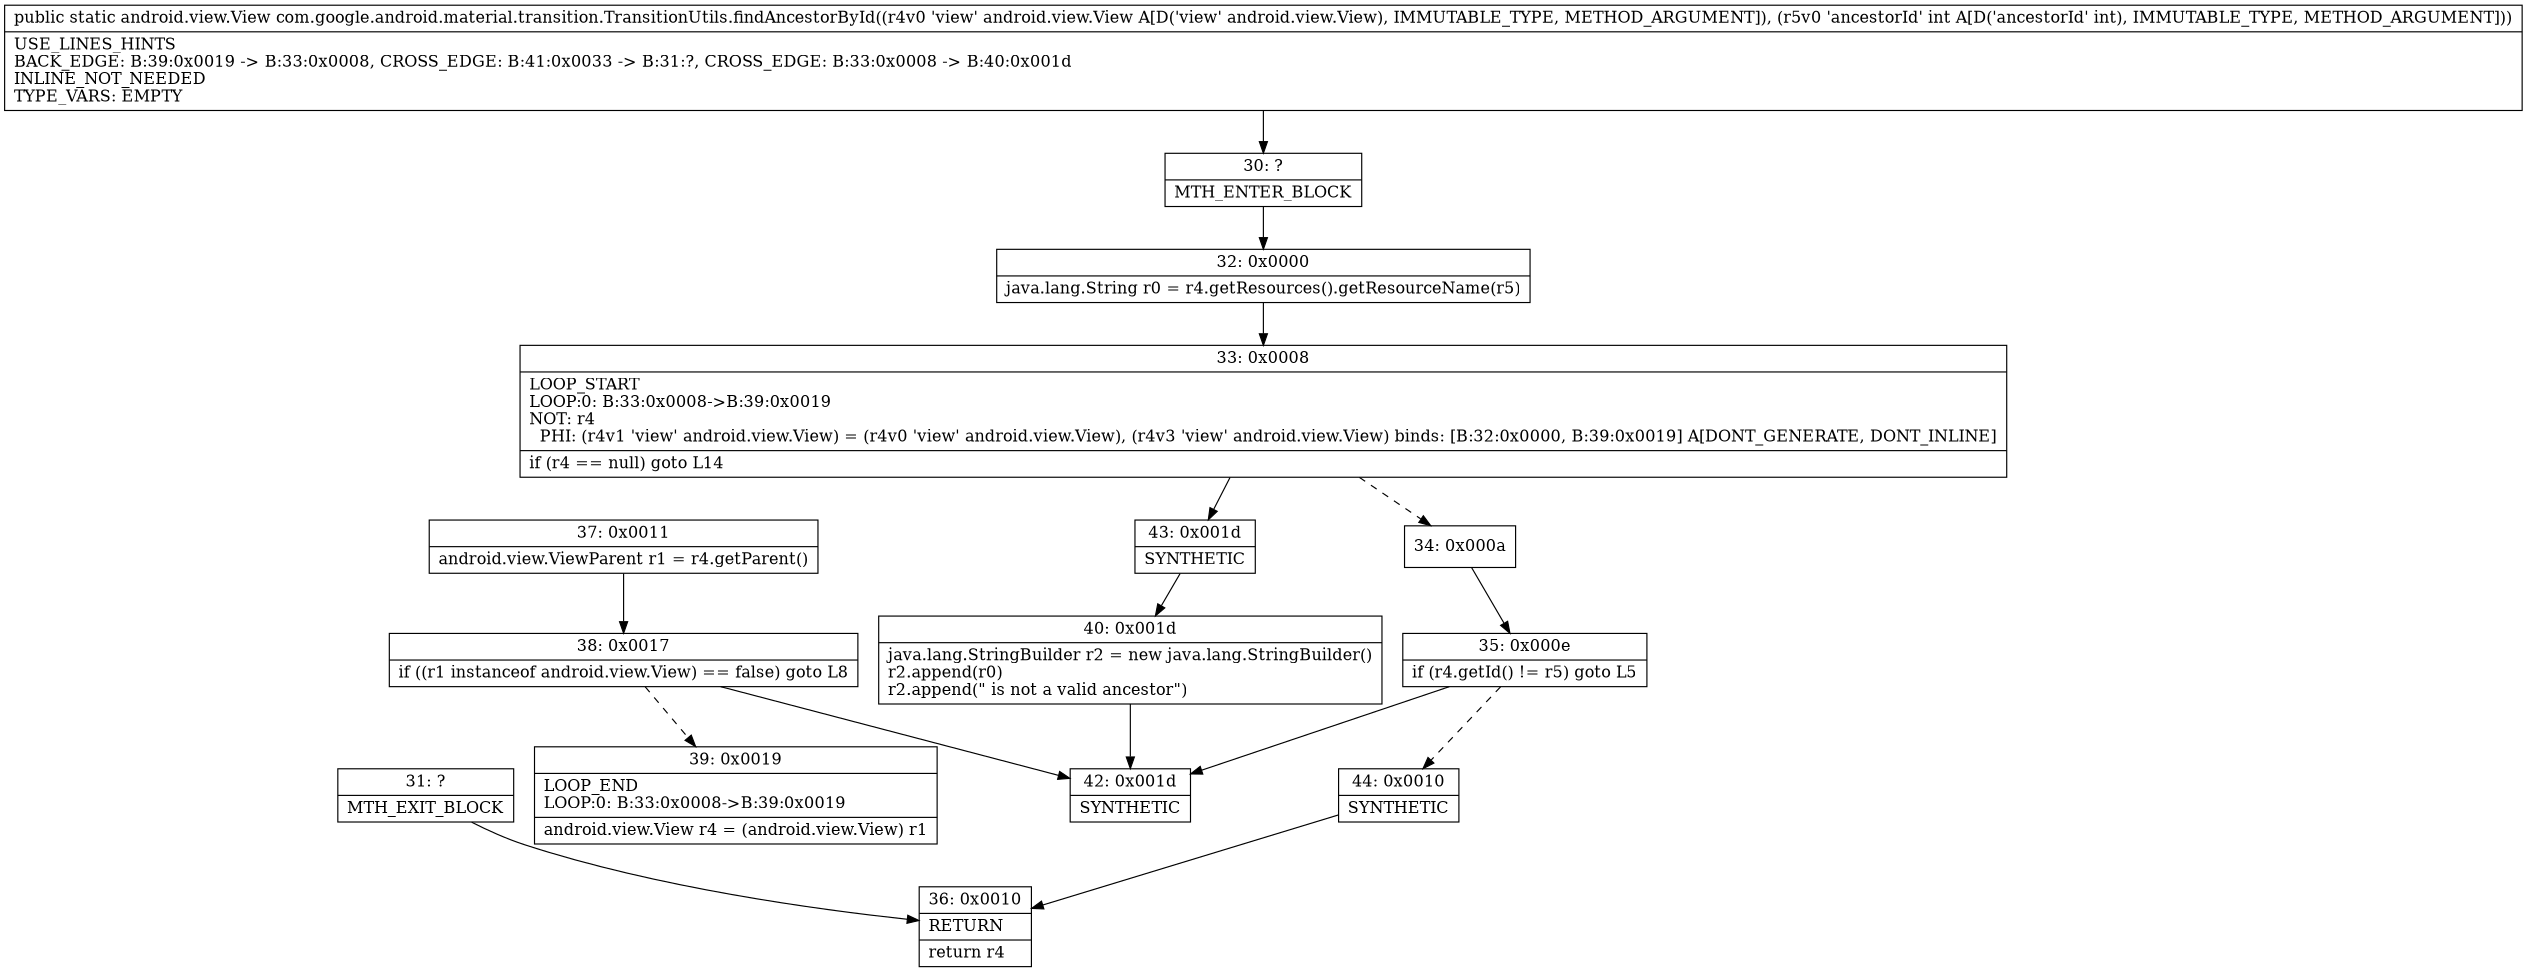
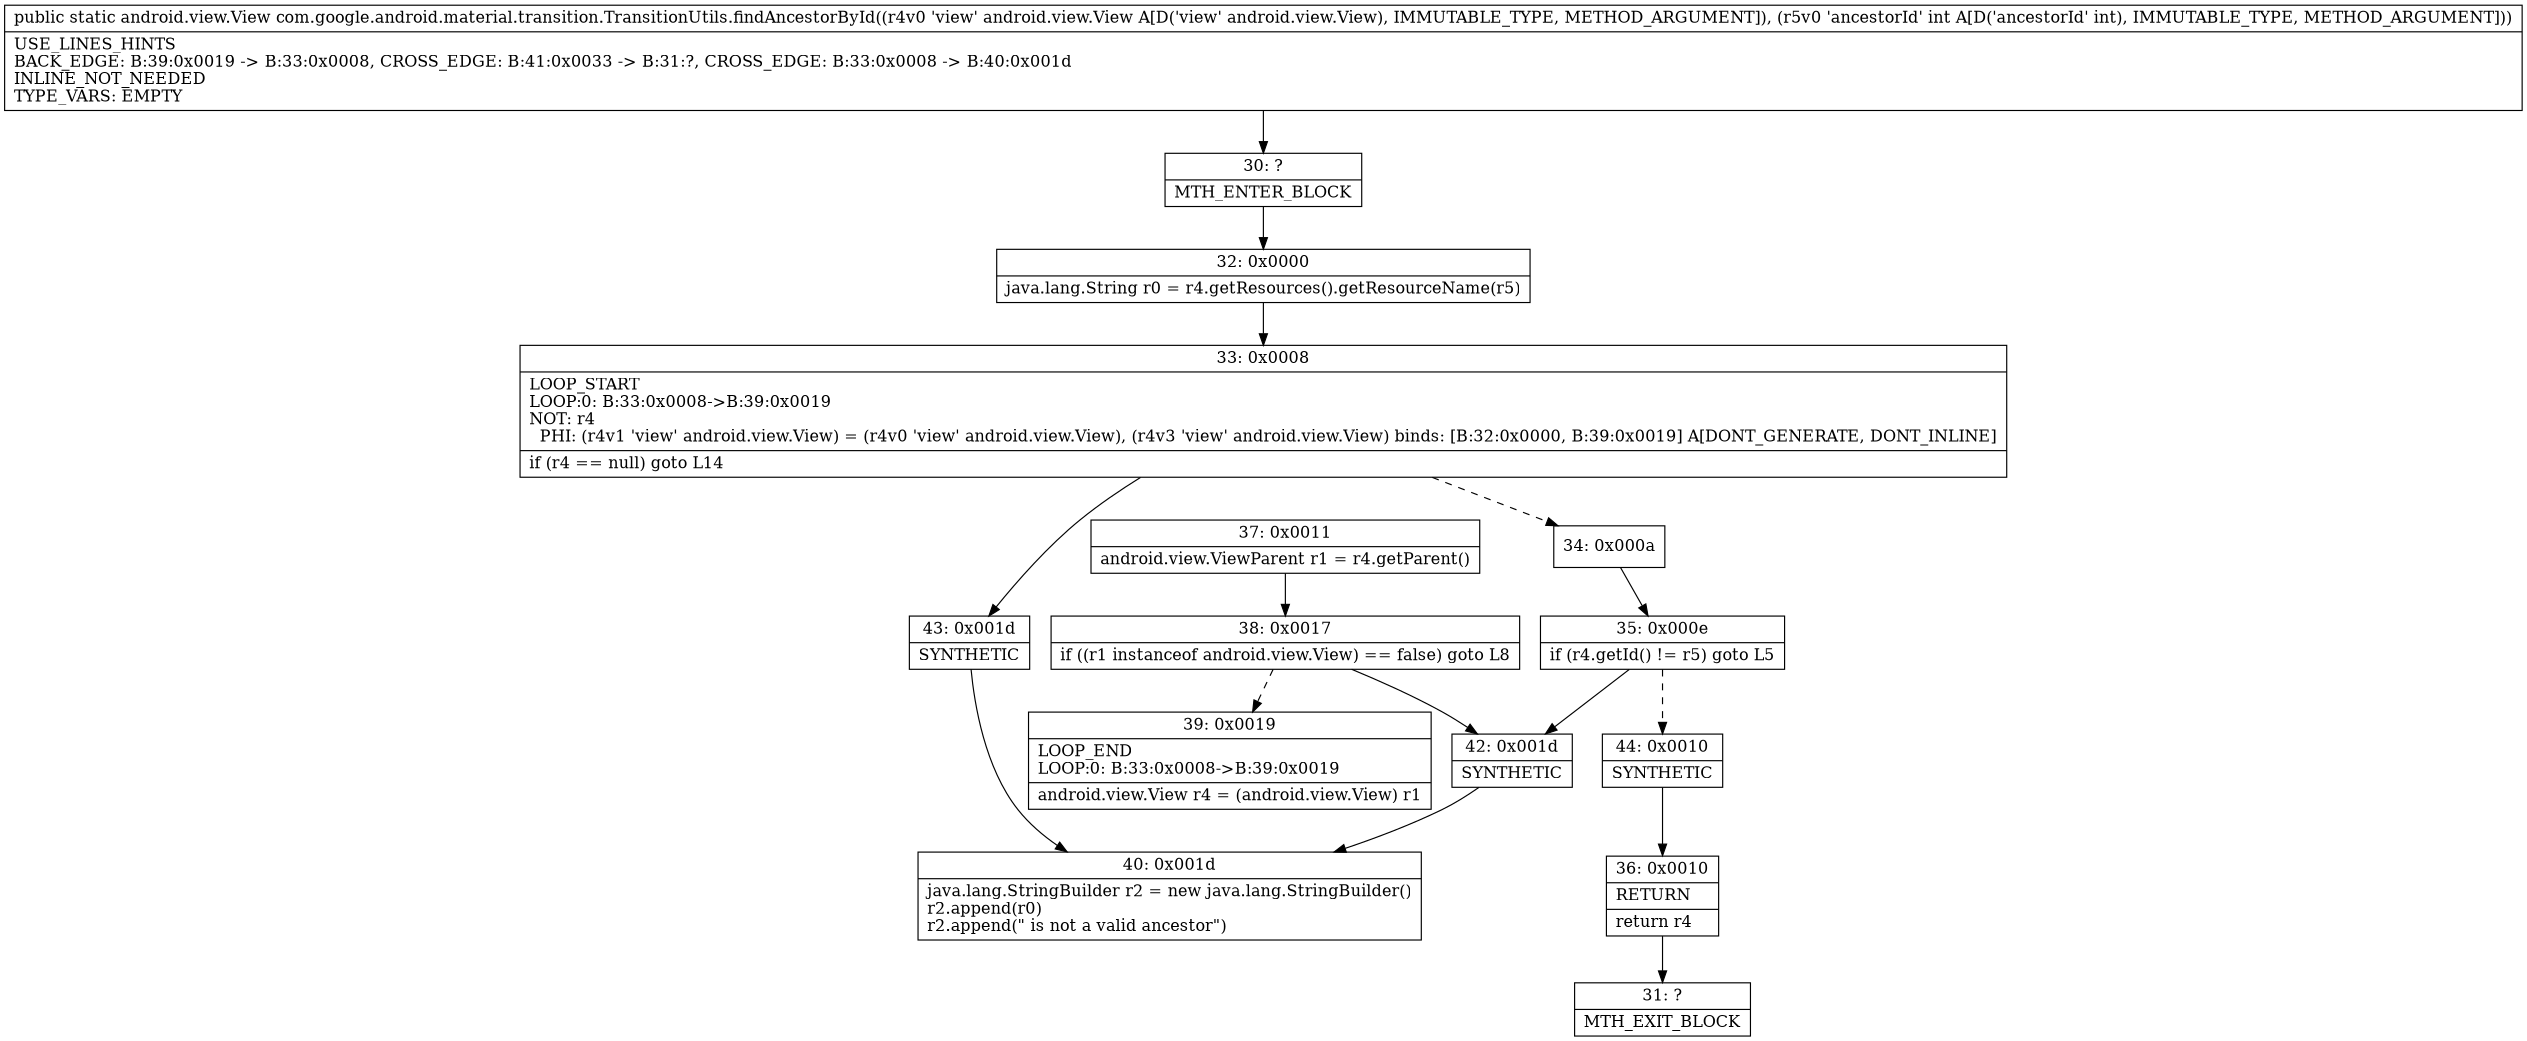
edge "40: 0x001d" -> "42: 0x001d": reversed
edge "31: ?" -> "36: 0x0010": reversed
